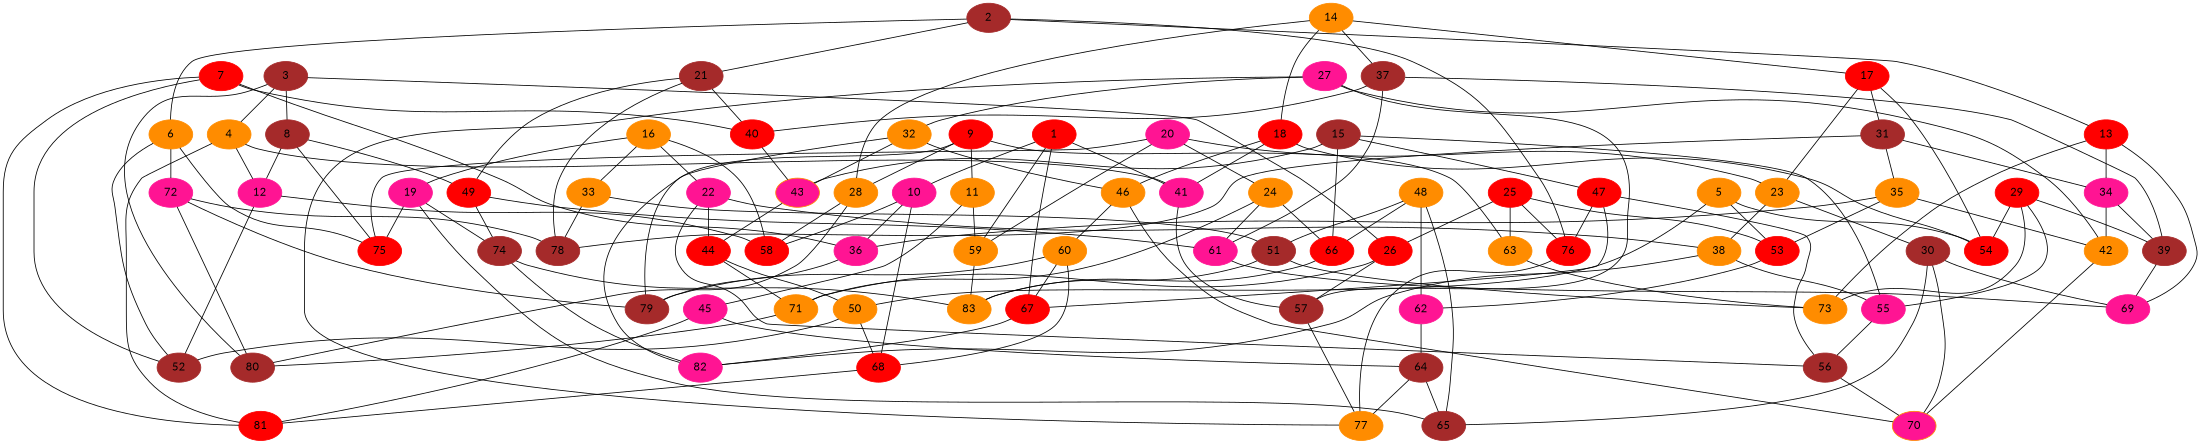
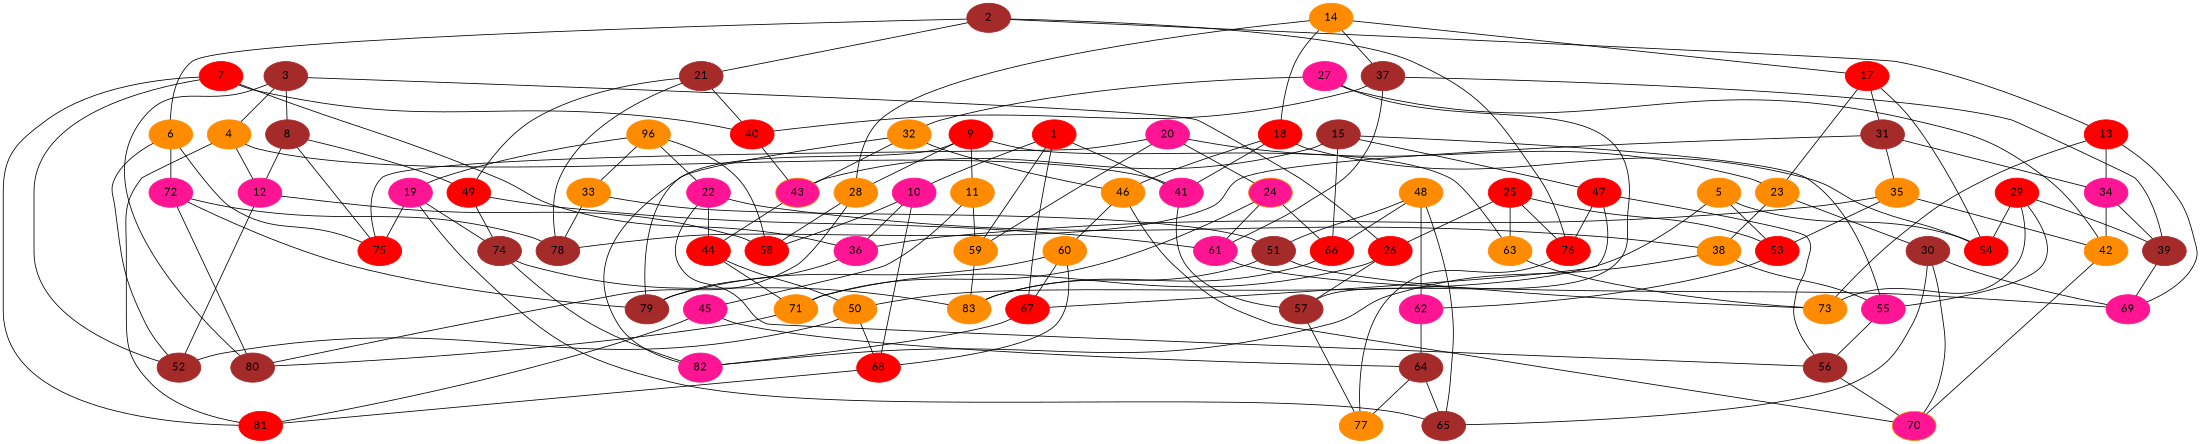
node "16": label "16" -> "96"
node "24": fillcolor darkorange -> deeppink
edge "27" -- "77": removed
